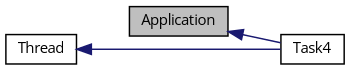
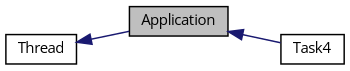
edge "Task4" -> "Thread": now "Application" -> "Thread"
